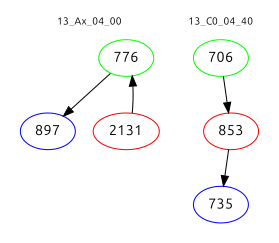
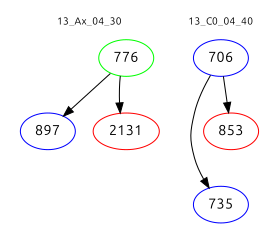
cluster "13_Ax_04_00": label "13_Ax_04_00" -> "13_Ax_04_30"
node "706": color green -> blue
edge "2131" -> "776": reversed
edge "853" -> "735": now "706" -> "735"
